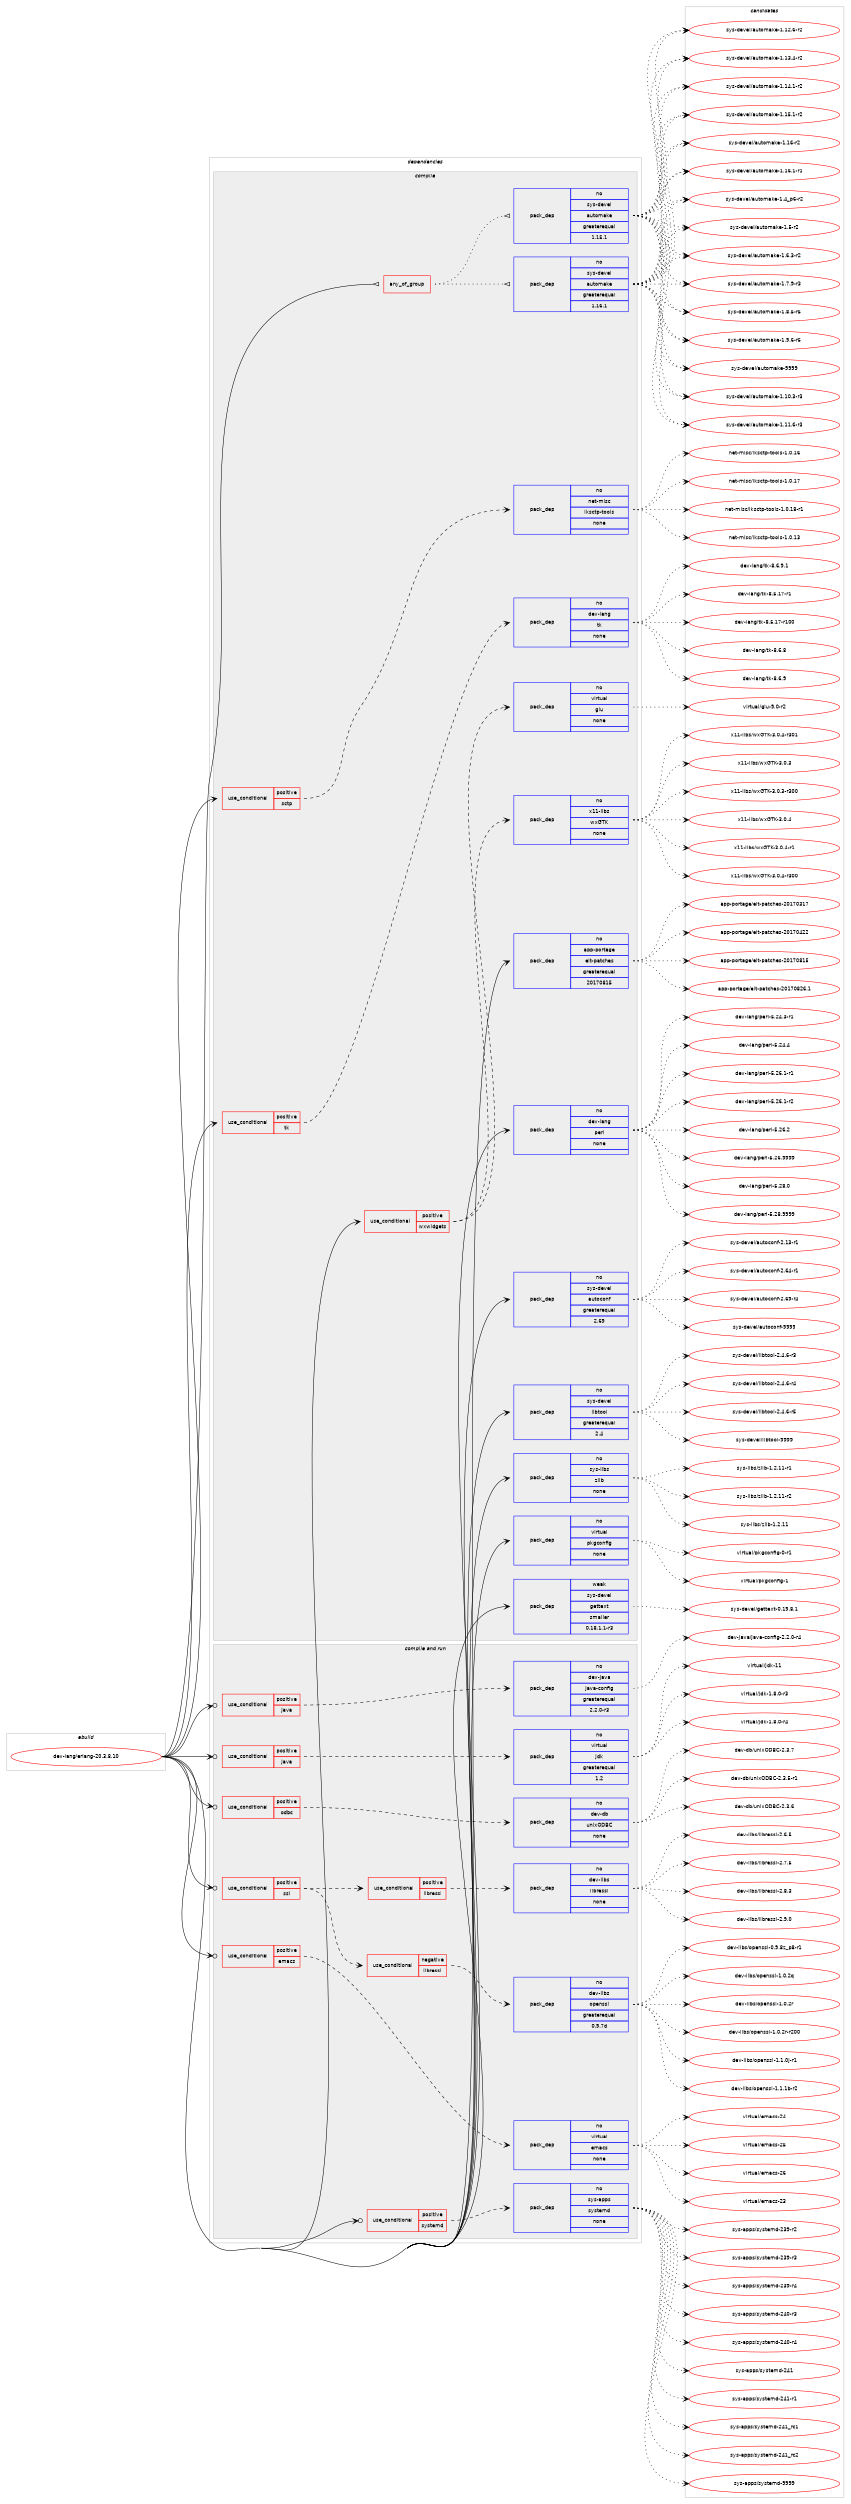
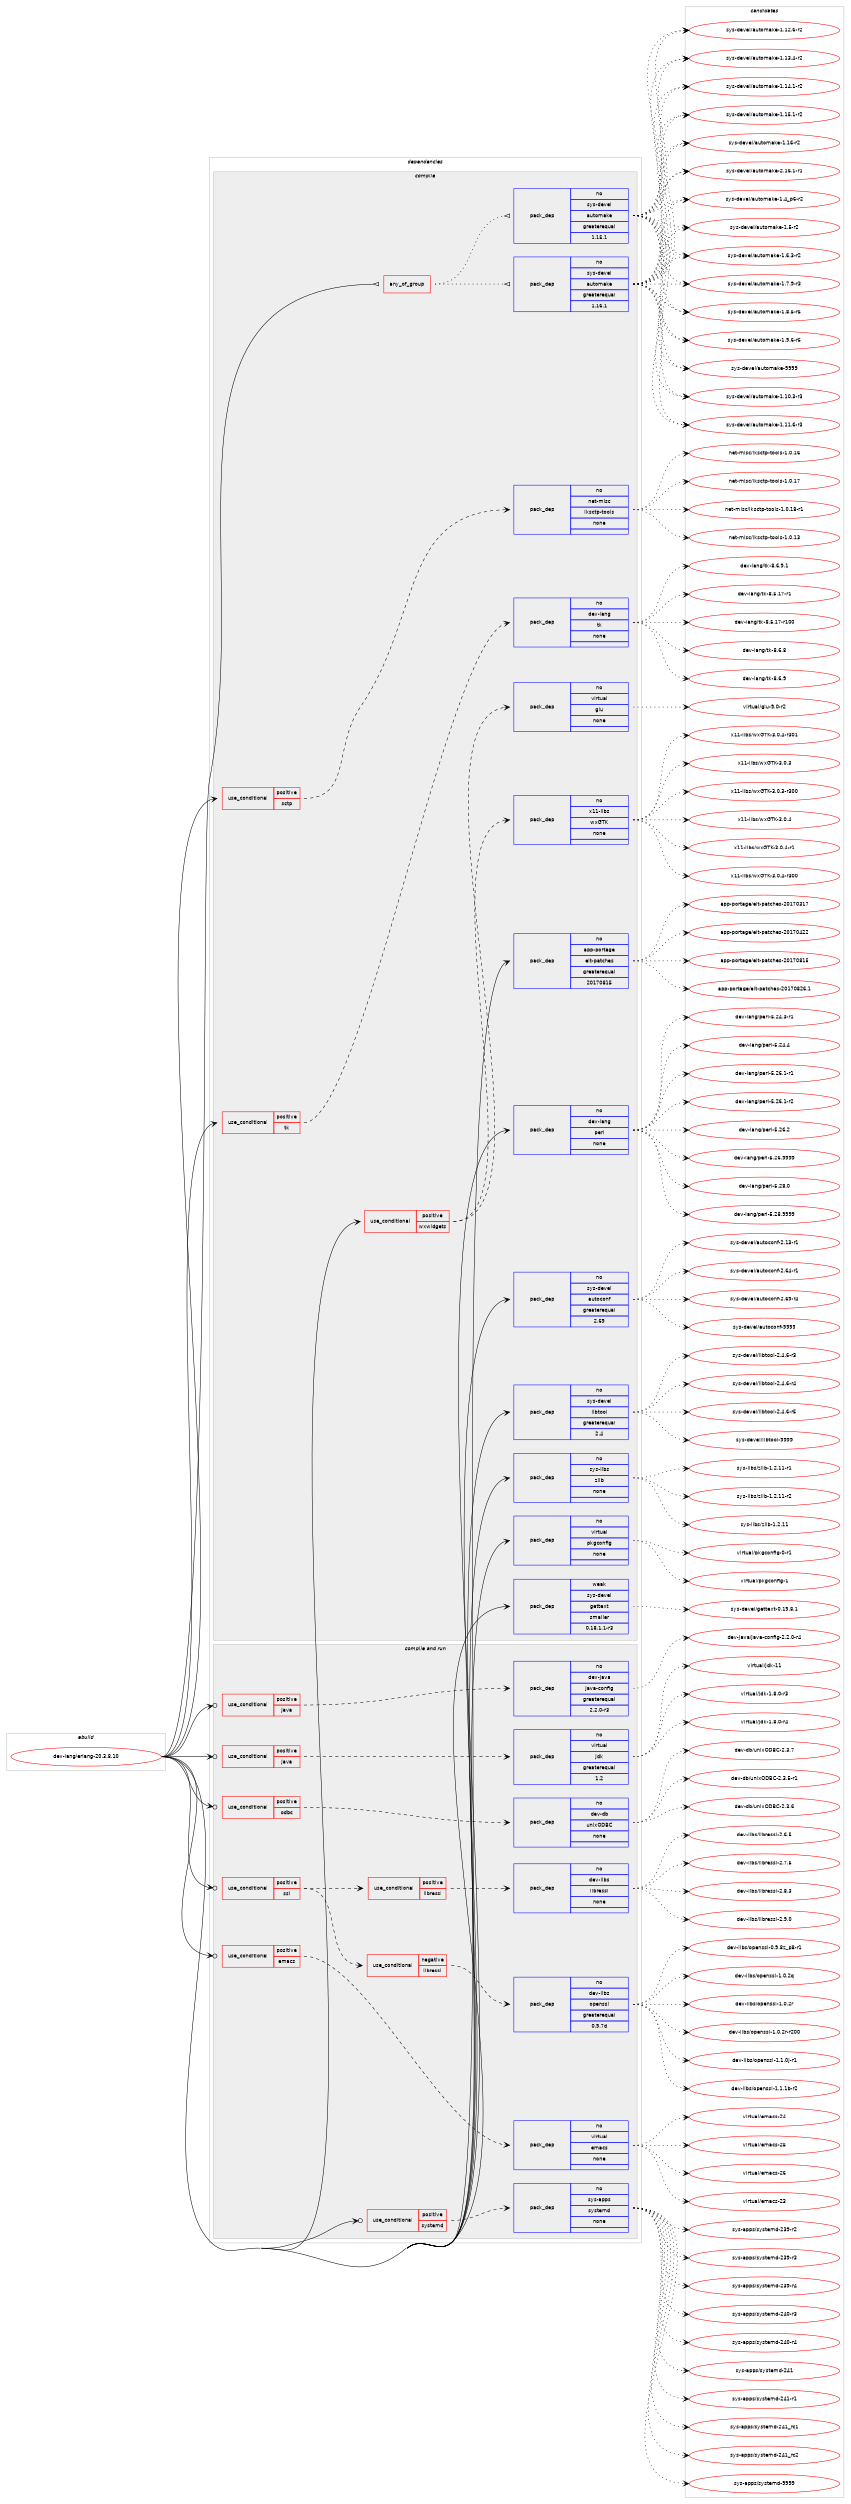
node "sys-devel/automake-1.16.1-r1": label "sys-devel/automake-1.16.1-r1" -> "sys-devel/automake-2.16.1-r1"
